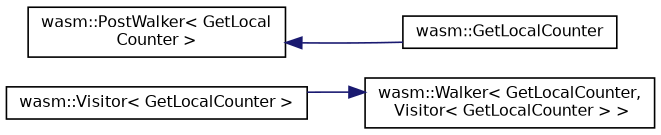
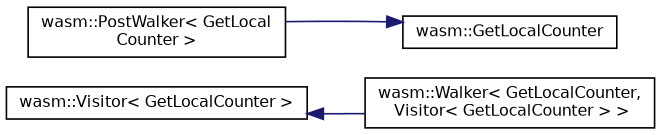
edge "wasm::GetLocalCounter" -> "wasm::PostWalker< GetLocal Counter >": reversed
edge "wasm::Visitor< GetLocalCounter >" -> "wasm::Walker< GetLocalCounter, Visitor< GetLocalCounter > >": reversed
